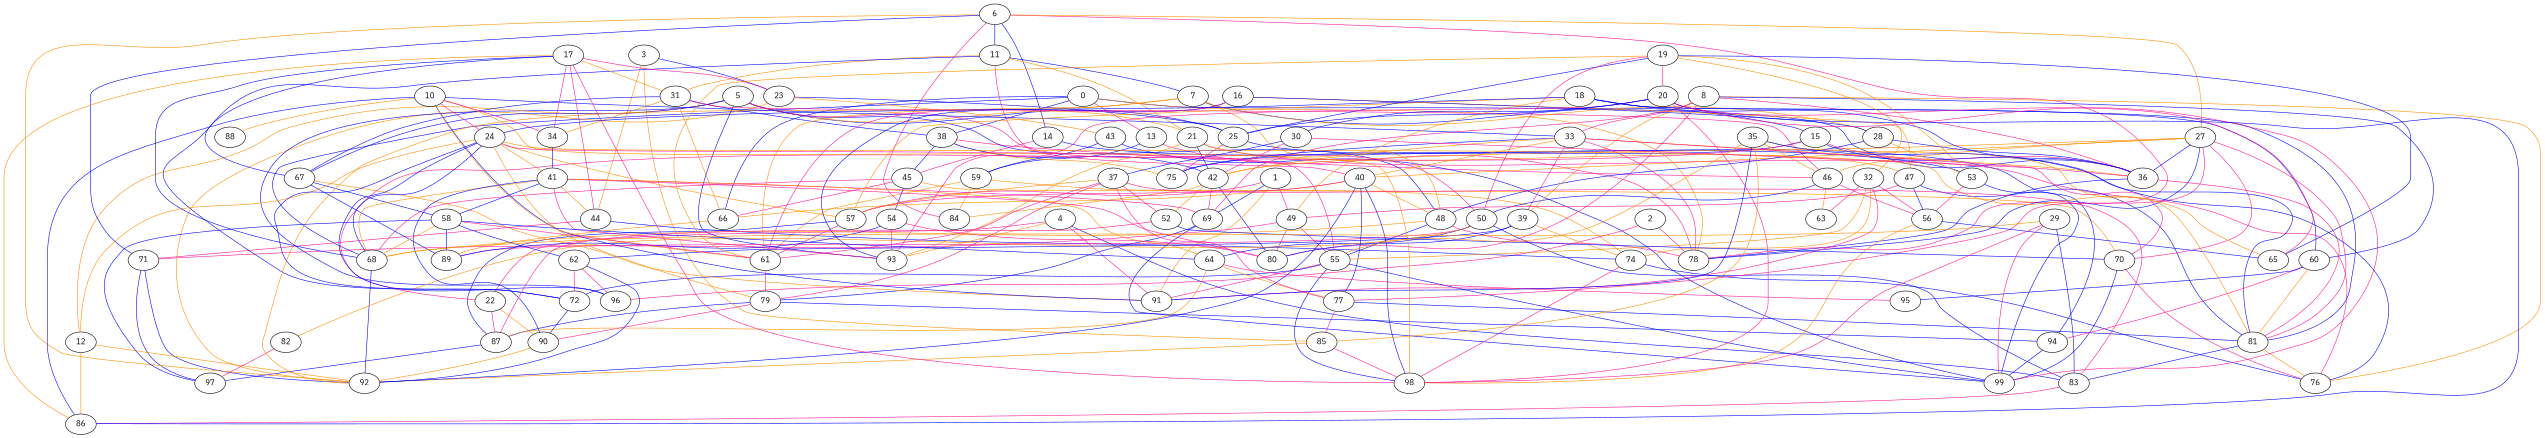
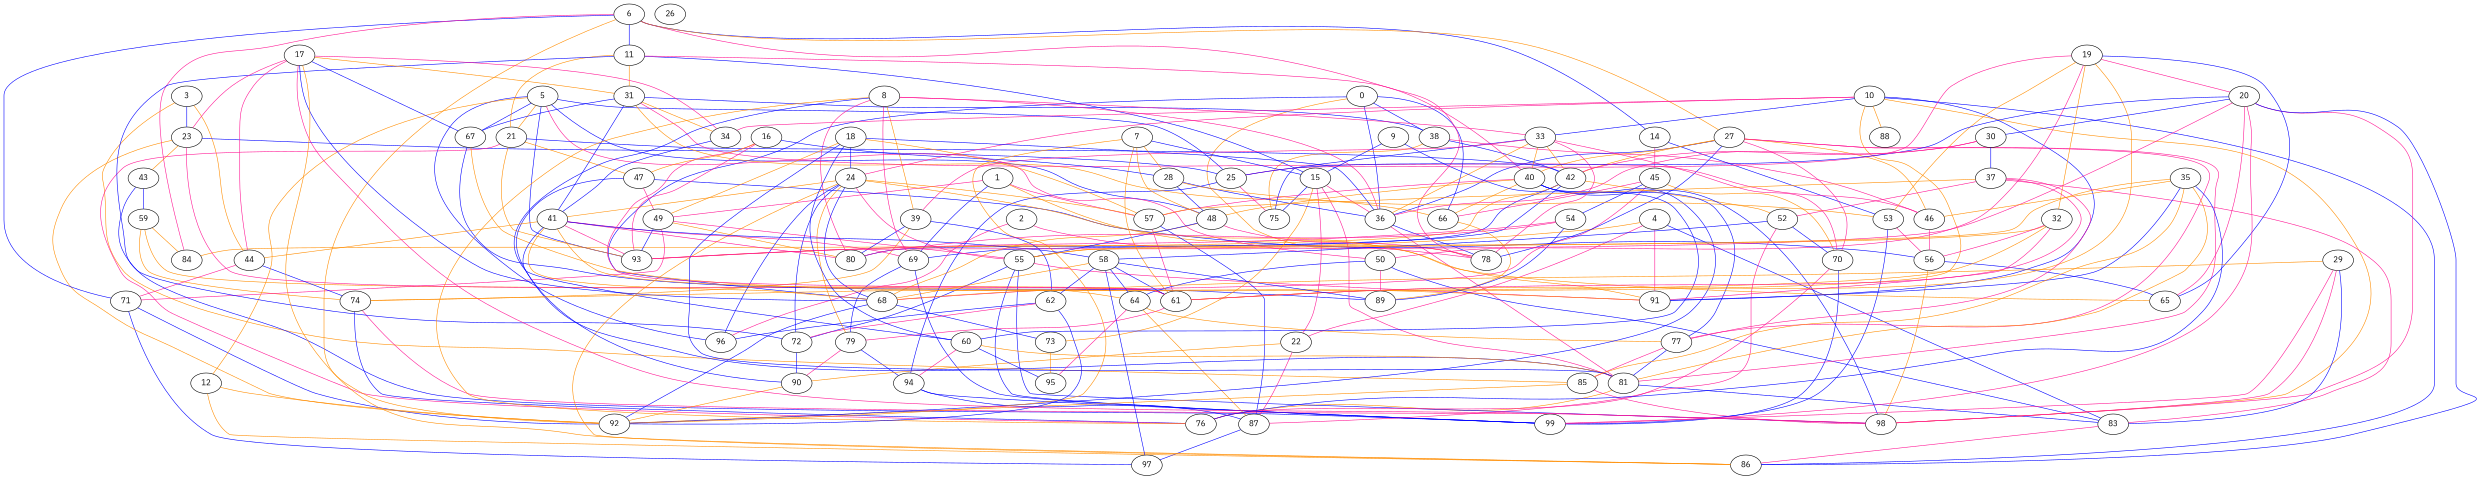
node "26": added
edge "11" -- "7": now "11" -- "15"
edge "19" -- "25": color blue -> deeppink
edge "16" -- "93": color blue -> deeppink
node "13": removed
node "9": added
edge "31" -- "41": added
edge "38" -- "45": removed
edge "15" -- "81": color blue -> deeppink
edge "42" -- "69": color deeppink -> blue
edge "46" -- "50": removed
edge "67" -- "58": now "52" -- "58"
edge "24" -- "12": now "24" -- "86"
node "63": removed
edge "58" -- "61": color deeppink -> blue
edge "49" -- "93": added
edge "49" -- "80": color deeppink -> darkorange
edge "37" -- "79": removed
edge "62" -- "96": color deeppink -> blue
edge "23" -- "61": added
edge "79" -- "87": now "94" -- "87"
node "82": removed
node "73": added
